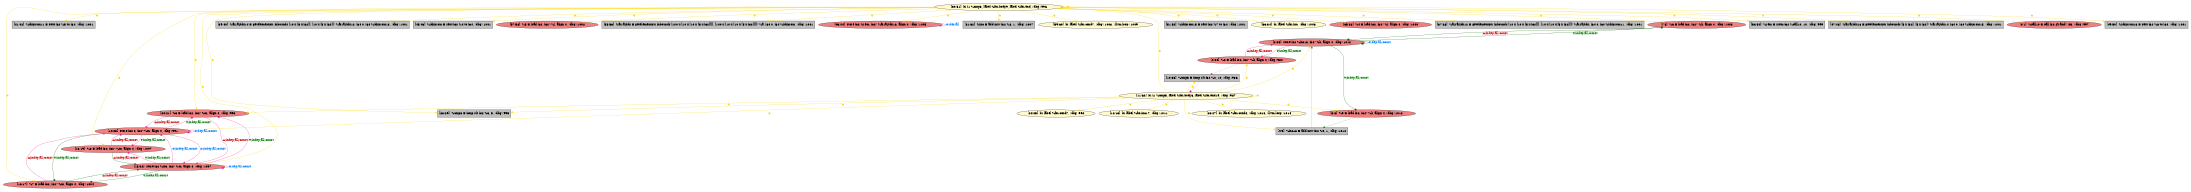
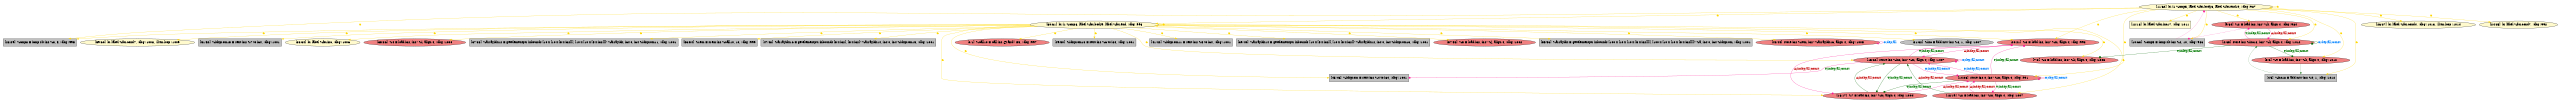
node "[31/32]  %inc = add nsw i32 %8, 1, !dbg !1007": shape box -> ellipse
edge "[7/8]  %6 = load i32, i32* %k, align 4, !dbg !1003" -> "[2/65]  store i32 %inc18, i32* %k, align 4, !dbg !1012": removed, label "A|indep|all|Const"
node "[12/13]  br label %for.inc17, !dbg !1011": shape ellipse -> box
edge "[20/21]  %3 = load i32, i32* %m, align 4, !dbg !993" -> "[14/23]  store i32 0, i32* %m, align 4, !dbg !991": now "[20/21]  %3 = load i32, i32* %m, align 4, !dbg !993" -> "[16/17]  %7 = load i32, i32* %m, align 4, !dbg !1004"
edge "[15/22]  store i32 %inc, i32* %m, align 4, !dbg !1007" -> "[18/19]  %8 = load i32, i32* %m, align 4, !dbg !1007": now "[15/22]  store i32 %inc, i32* %m, align 4, !dbg !1007" -> "[45/46]  %idxprom = sext i32 %4 to i64, !dbg !1001"
